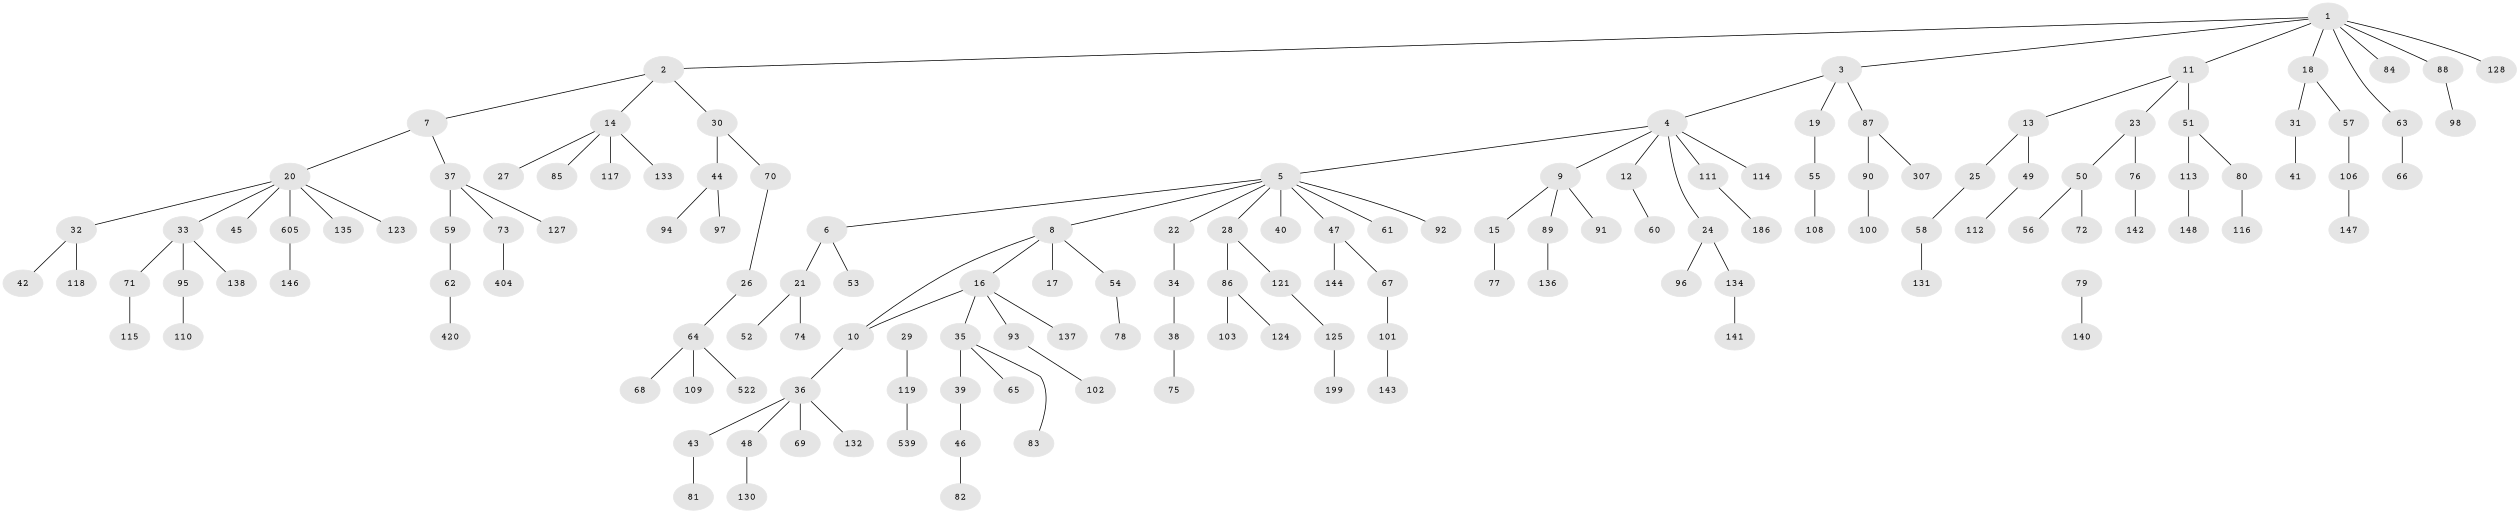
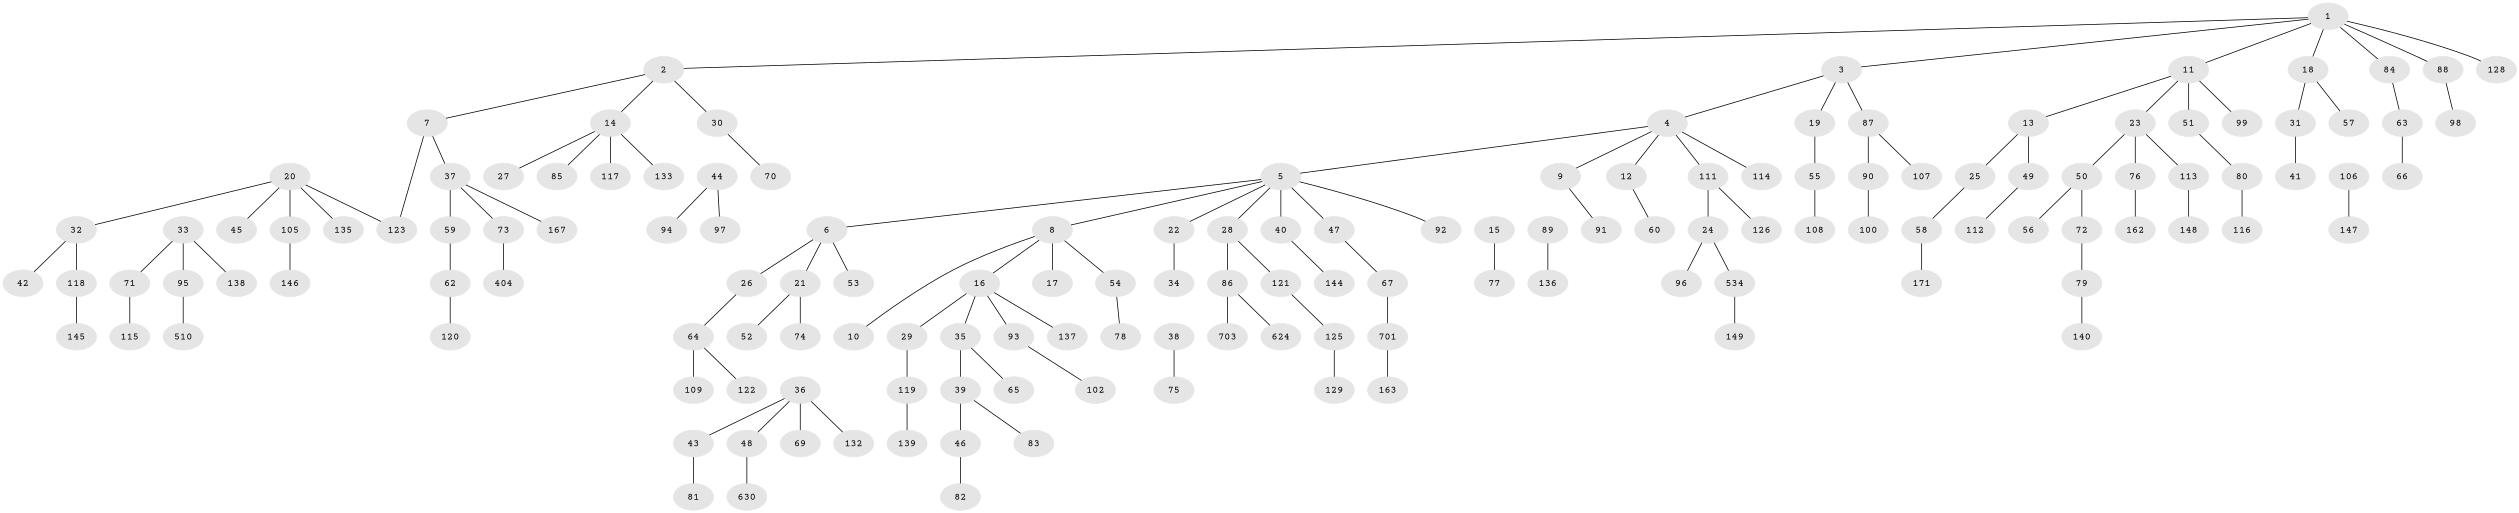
edge "1" -- "63": now "84" -- "63"
node "99": added
edge "7" -- "20": now "7" -- "123"
edge "30" -- "44": removed
edge "51" -- "113": now "23" -- "113"
edge "57" -- "106": removed
node "307": label "307" -> "107"
edge "4" -- "24": now "111" -- "24"
edge "20" -- "33": removed
edge "9" -- "15": removed
edge "9" -- "89": removed
node "605": label "605" -> "105"
node "127": label "127" -> "167"
edge "70" -- "26": now "6" -- "26"
node "61": removed
node "186": label "186" -> "126"
node "142": label "142" -> "162"
edge "47" -- "144": now "40" -- "144"
edge "72" -- "79": added
node "134": label "134" -> "534"
node "131": label "131" -> "171"
edge "16" -- "10": now "16" -- "29"
edge "34" -- "38": removed
node "145": added
node "110": label "110" -> "510"
node "420": label "420" -> "120"
node "103": label "103" -> "703"
node "124": label "124" -> "624"
node "101": label "101" -> "701"
node "141": label "141" -> "149"
edge "10" -- "36": removed
edge "35" -- "83": now "39" -- "83"
node "68": removed
node "522": label "522" -> "122"
node "199": label "199" -> "129"
node "143": label "143" -> "163"
node "539": label "539" -> "139"
node "130": label "130" -> "630"
